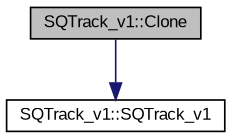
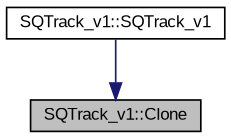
edge "SQTrack_v1::Clone" -> "SQTrack_v1::SQTrack_v1": reversed
